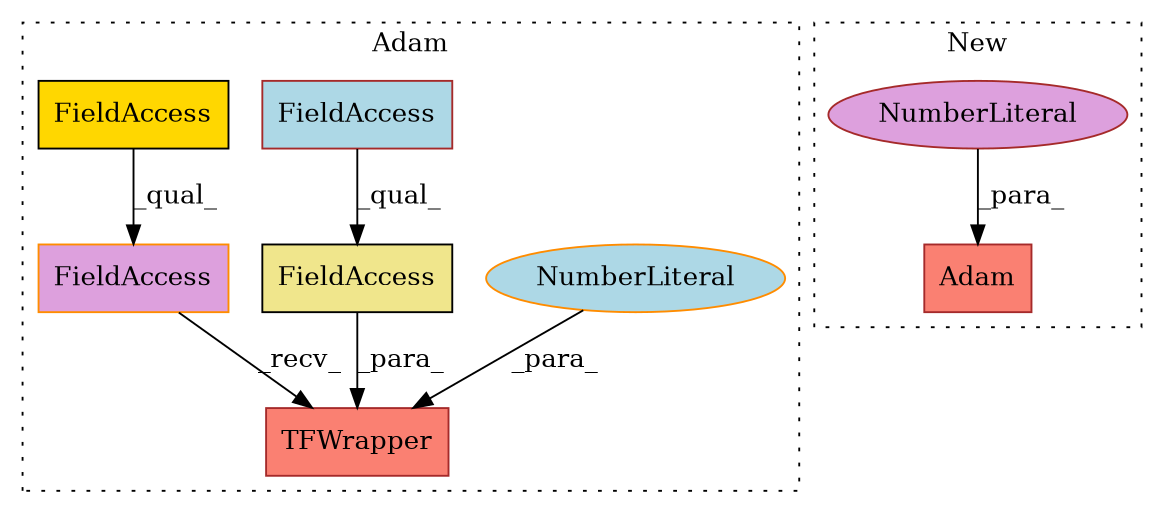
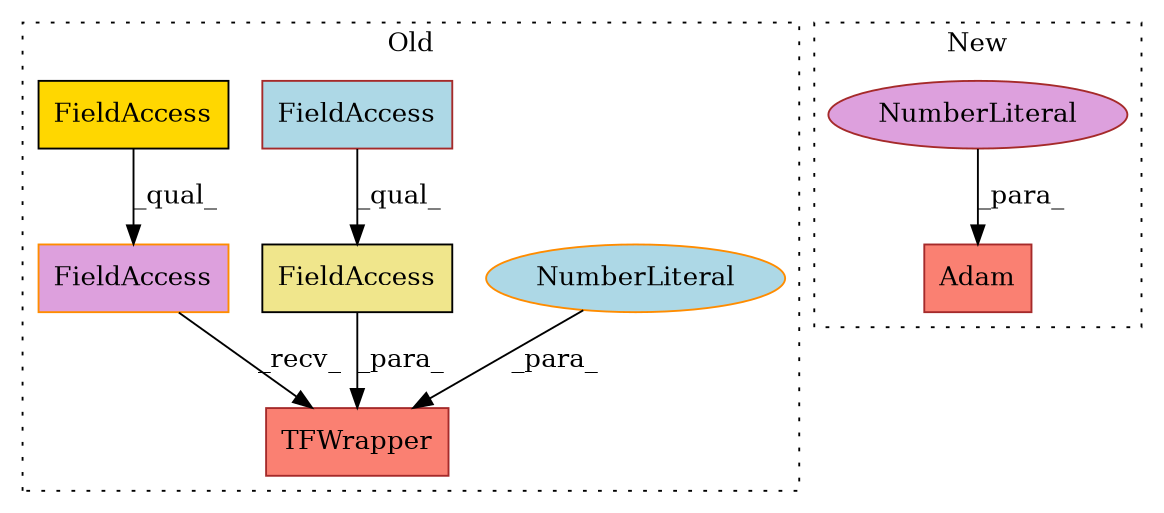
cluster "Adam": label "Adam" -> "Old"
